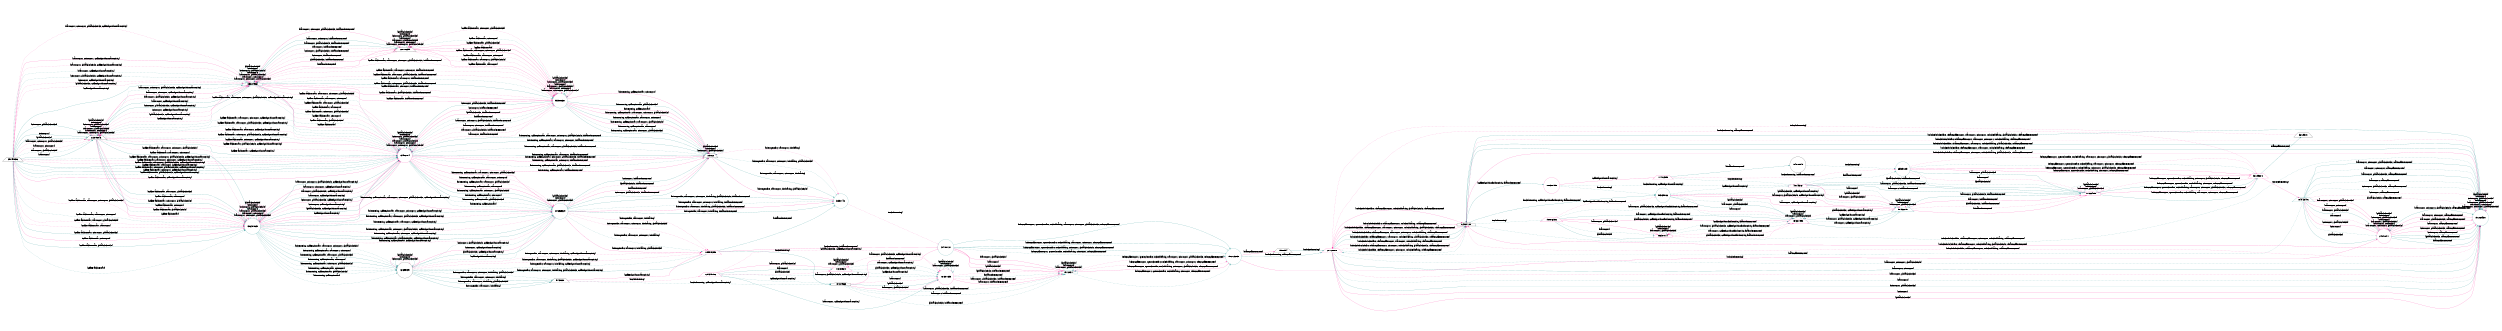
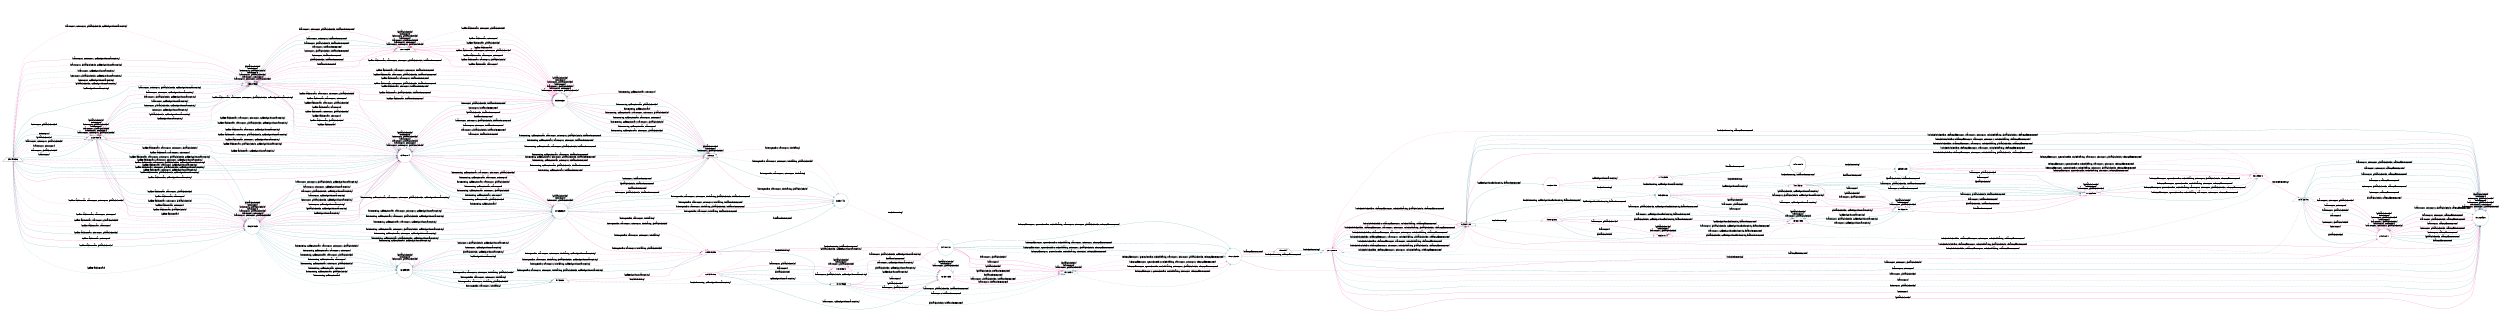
node "36729378": removed
